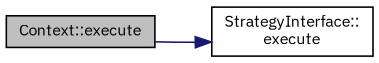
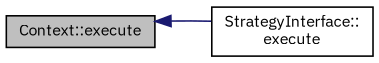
edge "Context::execute" -> "StrategyInterface:: execute": reversed
